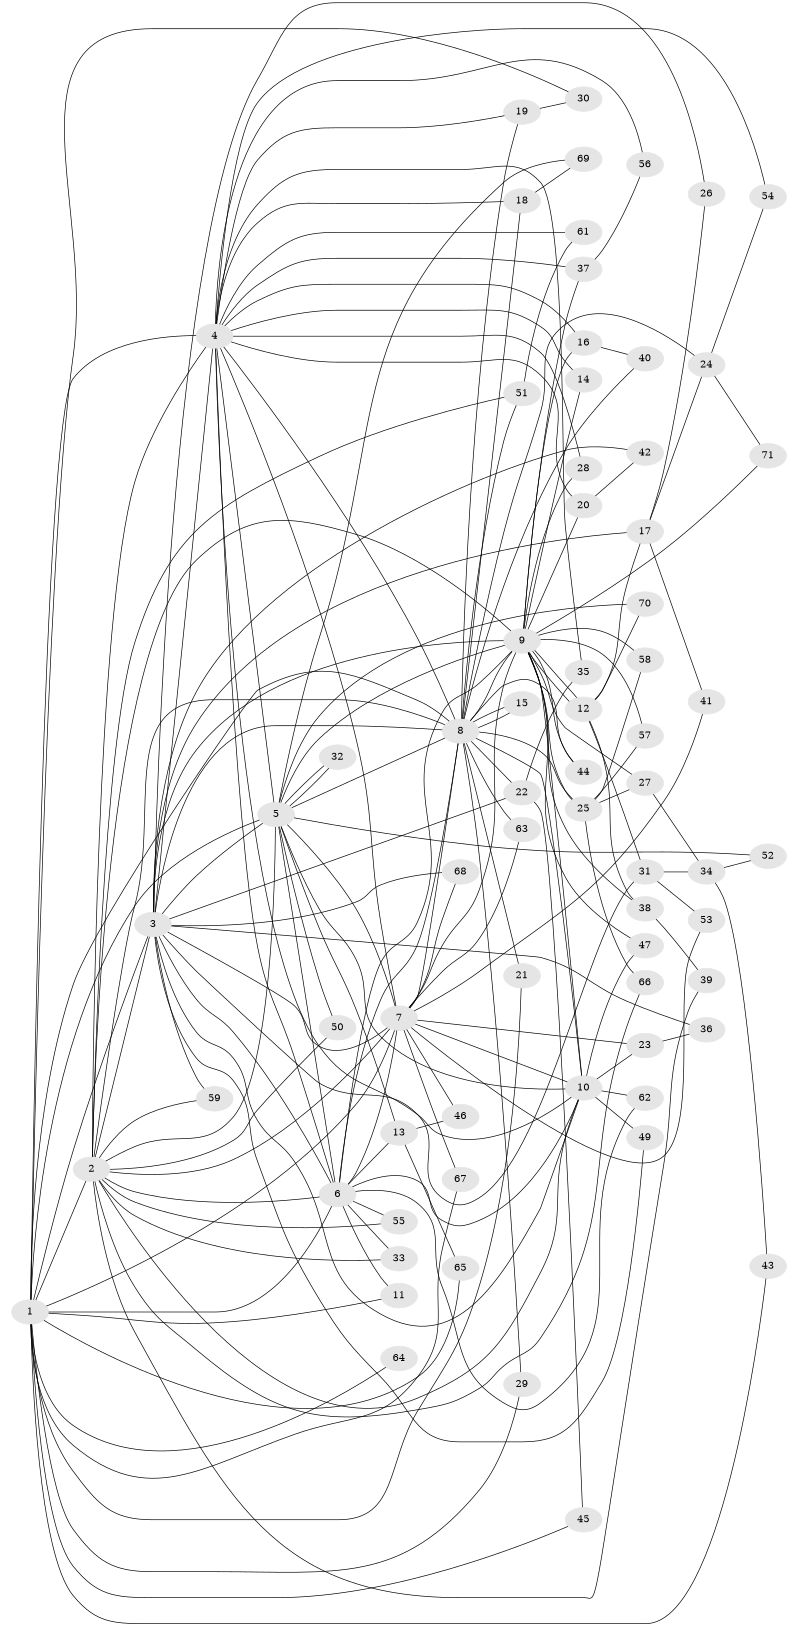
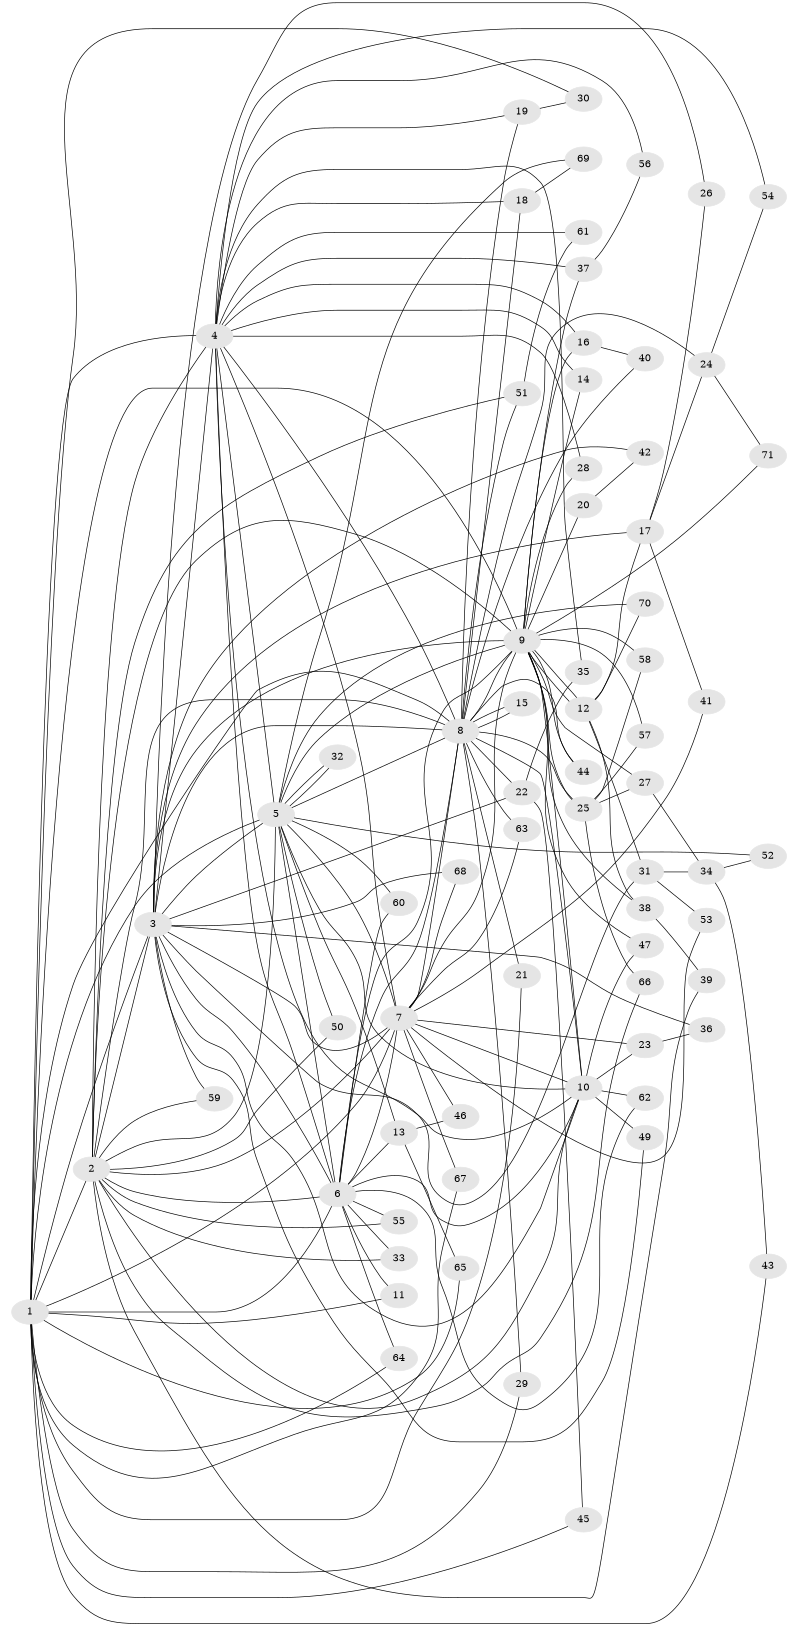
edge "4" -- "20": removed
edge "9" -- "1": added
node "60": added
edge "6" -- "64": added
